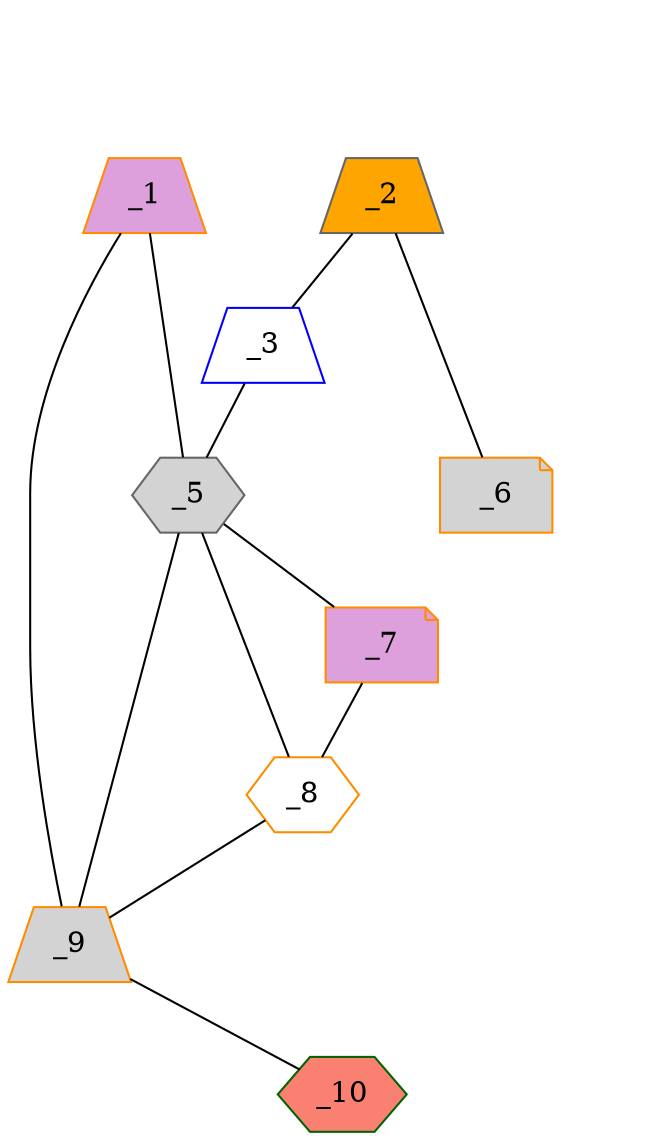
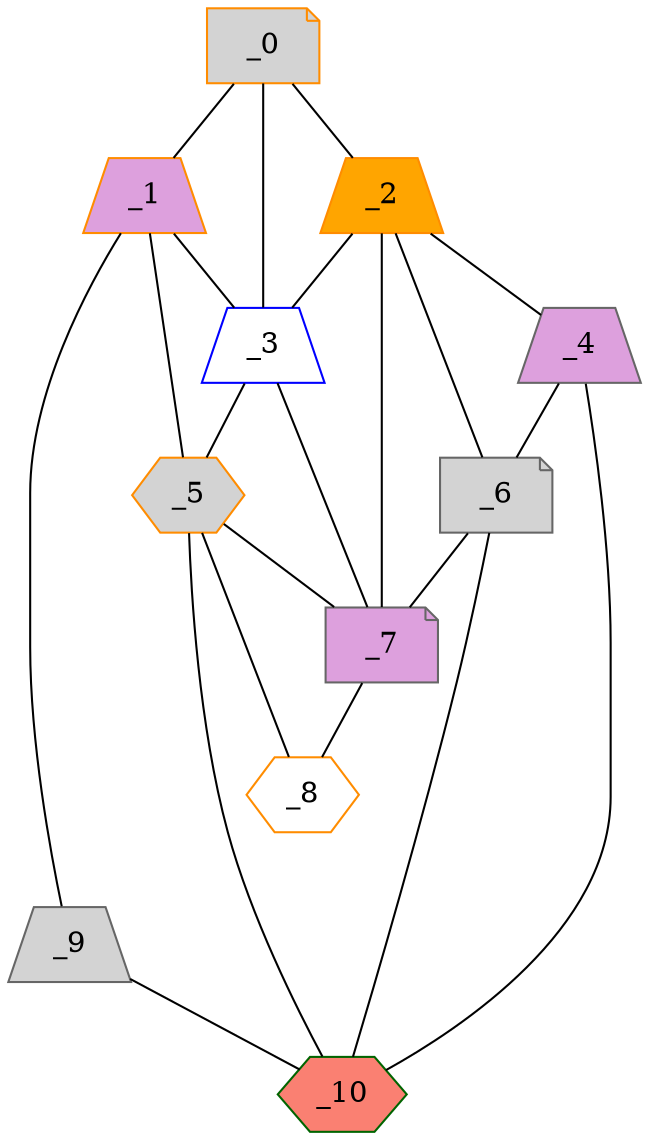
node "_0": added
node "_2": color gray40 -> darkorange
edge "_1" -- "_3": added
node "_4": added
edge "_2" -- "_7": added
node "_5": color gray40 -> darkorange
edge "_3" -- "_7": added
node "_6": color darkorange -> gray40
edge "_6" -- "_7": added
node "_7": color darkorange -> gray40
edge "_5" -- "_9": now "_5" -- "_10"
edge "_6" -- "_10": added
edge "_8" -- "_9": removed
node "_9": color darkorange -> gray40
